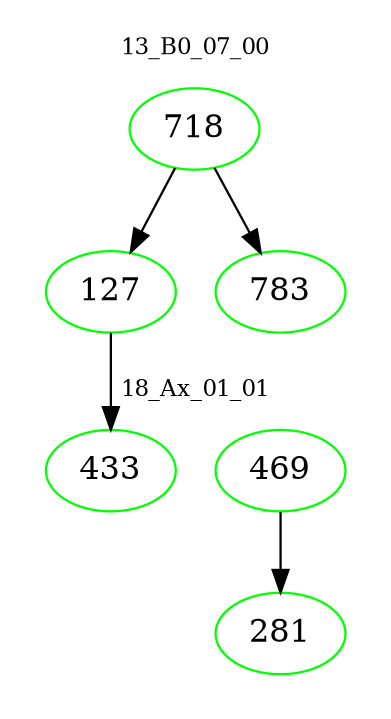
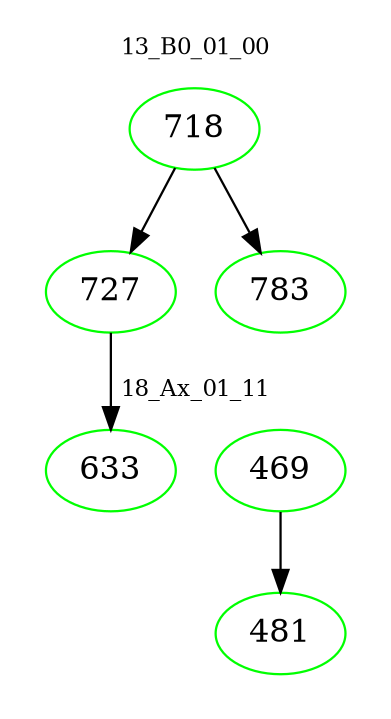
cluster "13_B0_07_00": label "13_B0_07_00" -> "13_B0_01_00"
node "127": label "127" -> "727"
cluster "18_Ax_01_01": label "18_Ax_01_01" -> "18_Ax_01_11"
node "433": label "433" -> "633"
node "281": label "281" -> "481"
